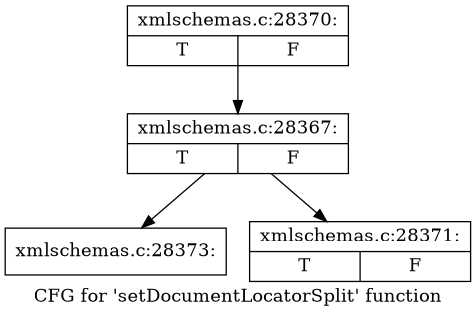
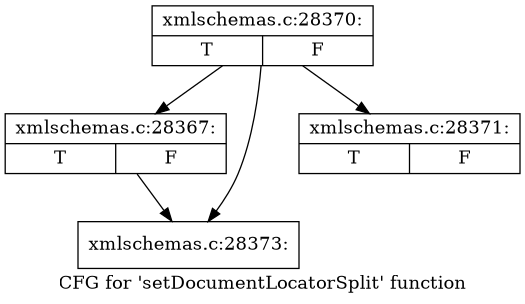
edge "xmlschemas.c:28370:" -> "xmlschemas.c:28373:": added
edge "xmlschemas.c:28367:" -> "xmlschemas.c:28371:": now "xmlschemas.c:28370:" -> "xmlschemas.c:28371:"
